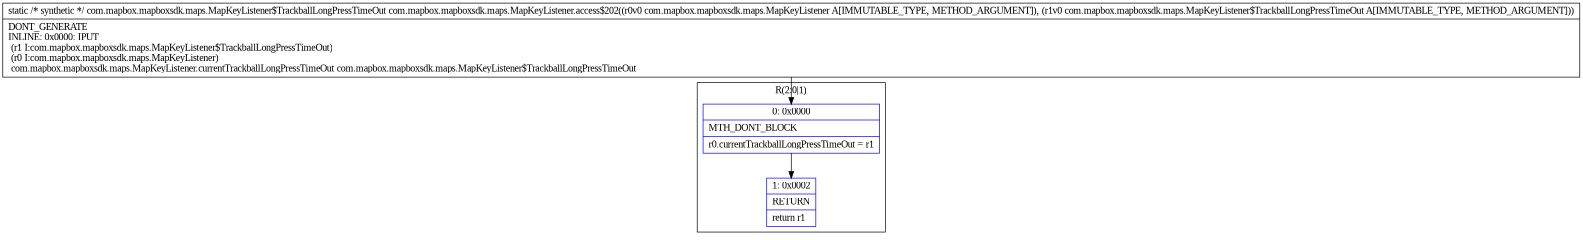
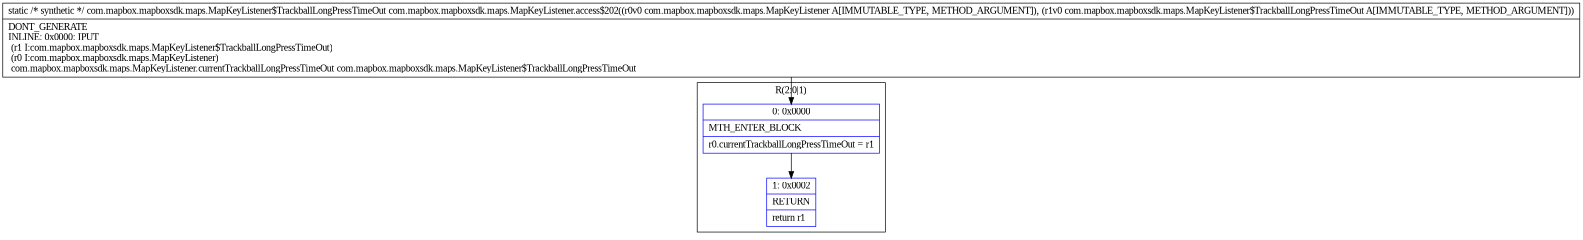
node "0: 0x0000": text "MTH_DONT_BLOCK" -> "MTH_ENTER_BLOCK"
